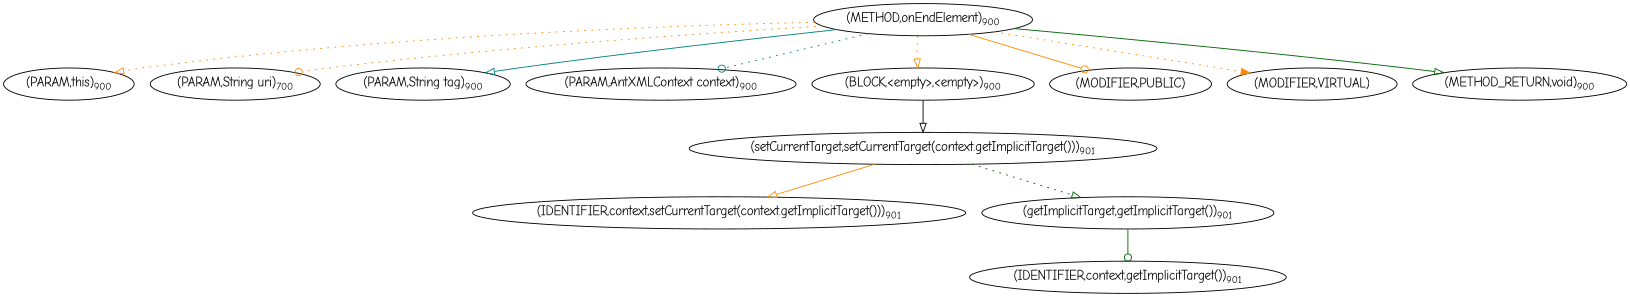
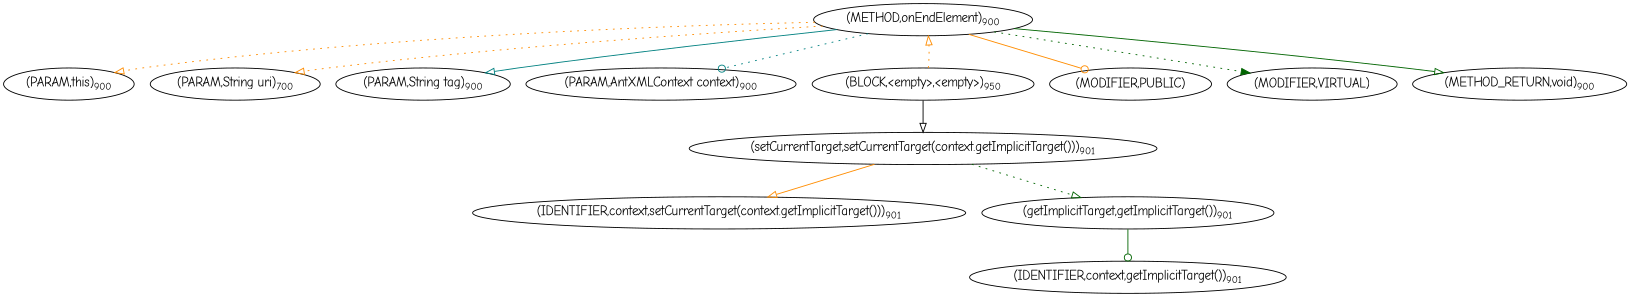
edge "(METHOD,onEndElement)" -> "(PARAM,String uri)": arrowhead odot -> onormal
edge "(METHOD,onEndElement)" -> "(BLOCK,<empty>,<empty>)": reversed
edge "(METHOD,onEndElement)" -> "(MODIFIER,VIRTUAL)": color darkorange -> darkgreen
node "(BLOCK,<empty>,<empty>)": text "900" -> "950"
